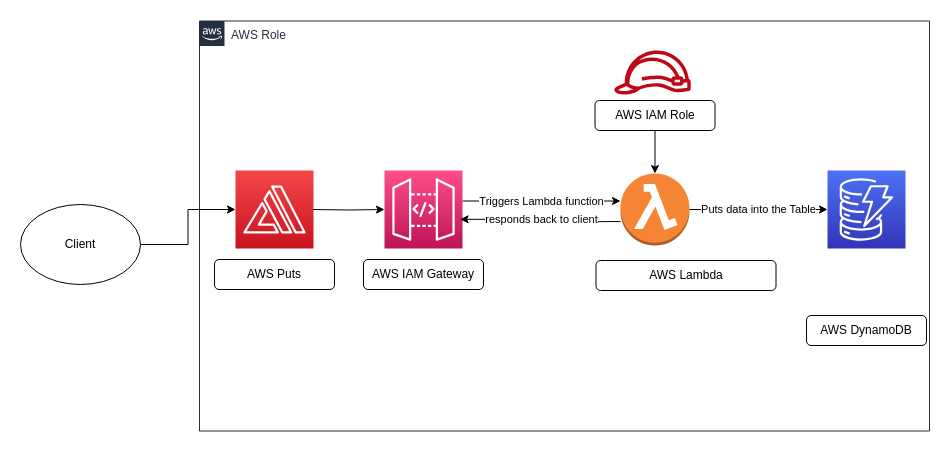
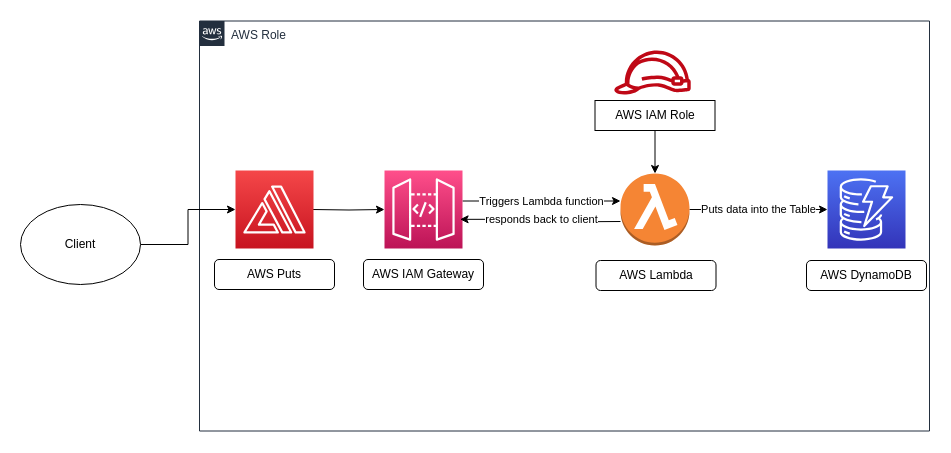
node "AWS IAM Role": shape rounded rectangle -> rectangle
node "AWS Lambda": size 180x30 -> 120x30
node "AWS DynamoDB": moved (867, 331) -> (867, 276)
